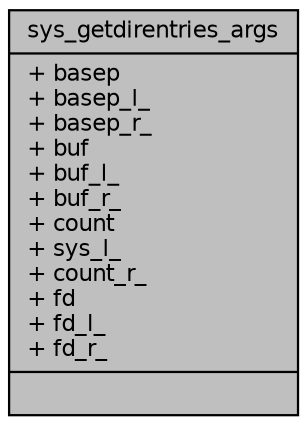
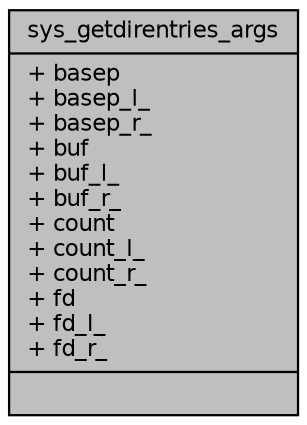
node "sys_getdirentries_args": text "+ sys_l_" -> "+ count_l_"
